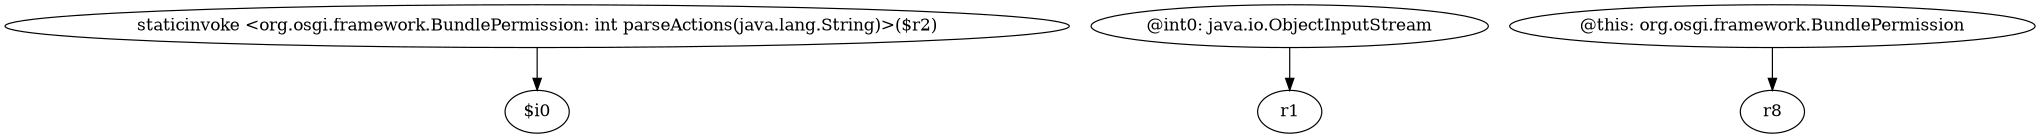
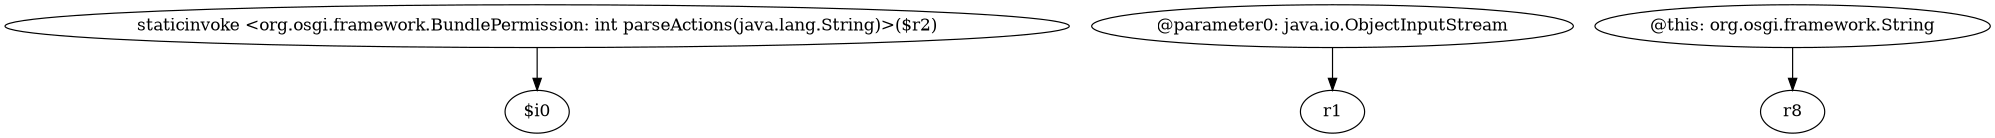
node "@int0: java.io.ObjectInputStream": label "@int0: java.io.ObjectInputStream" -> "@parameter0: java.io.ObjectInputStream"
node "@this: org.osgi.framework.BundlePermission": label "@this: org.osgi.framework.BundlePermission" -> "@this: org.osgi.framework.String"
